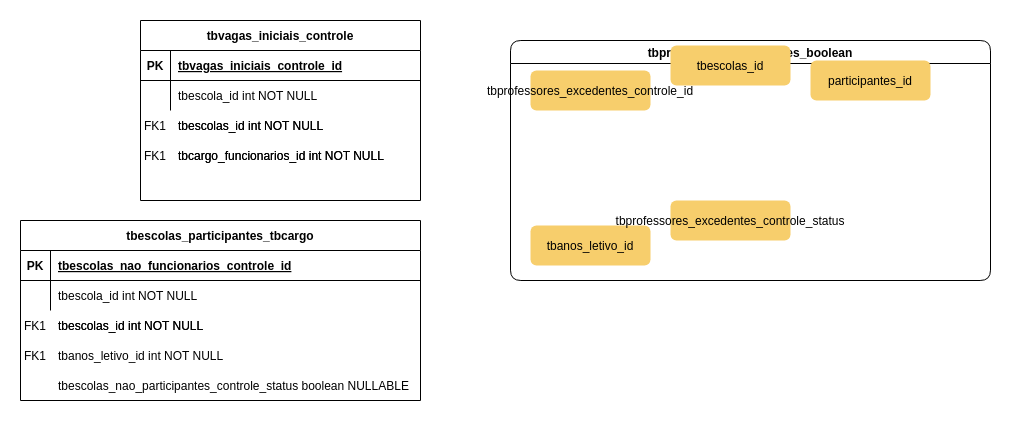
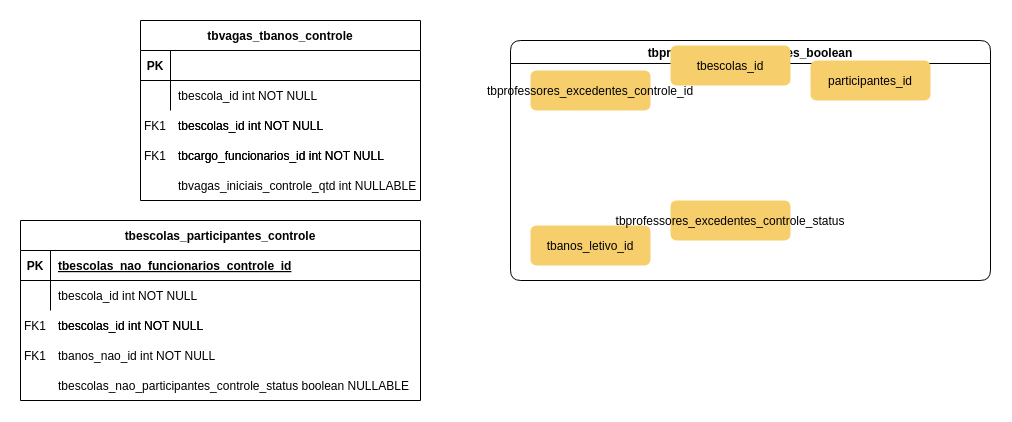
node "tbvagas_iniciais_controle": label "tbvagas_iniciais_controle" -> "tbvagas_tbanos_controle"
node "tbvagas_iniciais_controle_id": removed
node "tbvagas_iniciais_controle_qtd int NULLABLE": added
node "tbescolas_participantes_tbcargo": label "tbescolas_participantes_tbcargo" -> "tbescolas_participantes_controle"
node "tbanos_letivo_id int NOT NULL": label "tbanos_letivo_id int NOT NULL" -> "tbanos_nao_id int NOT NULL"
